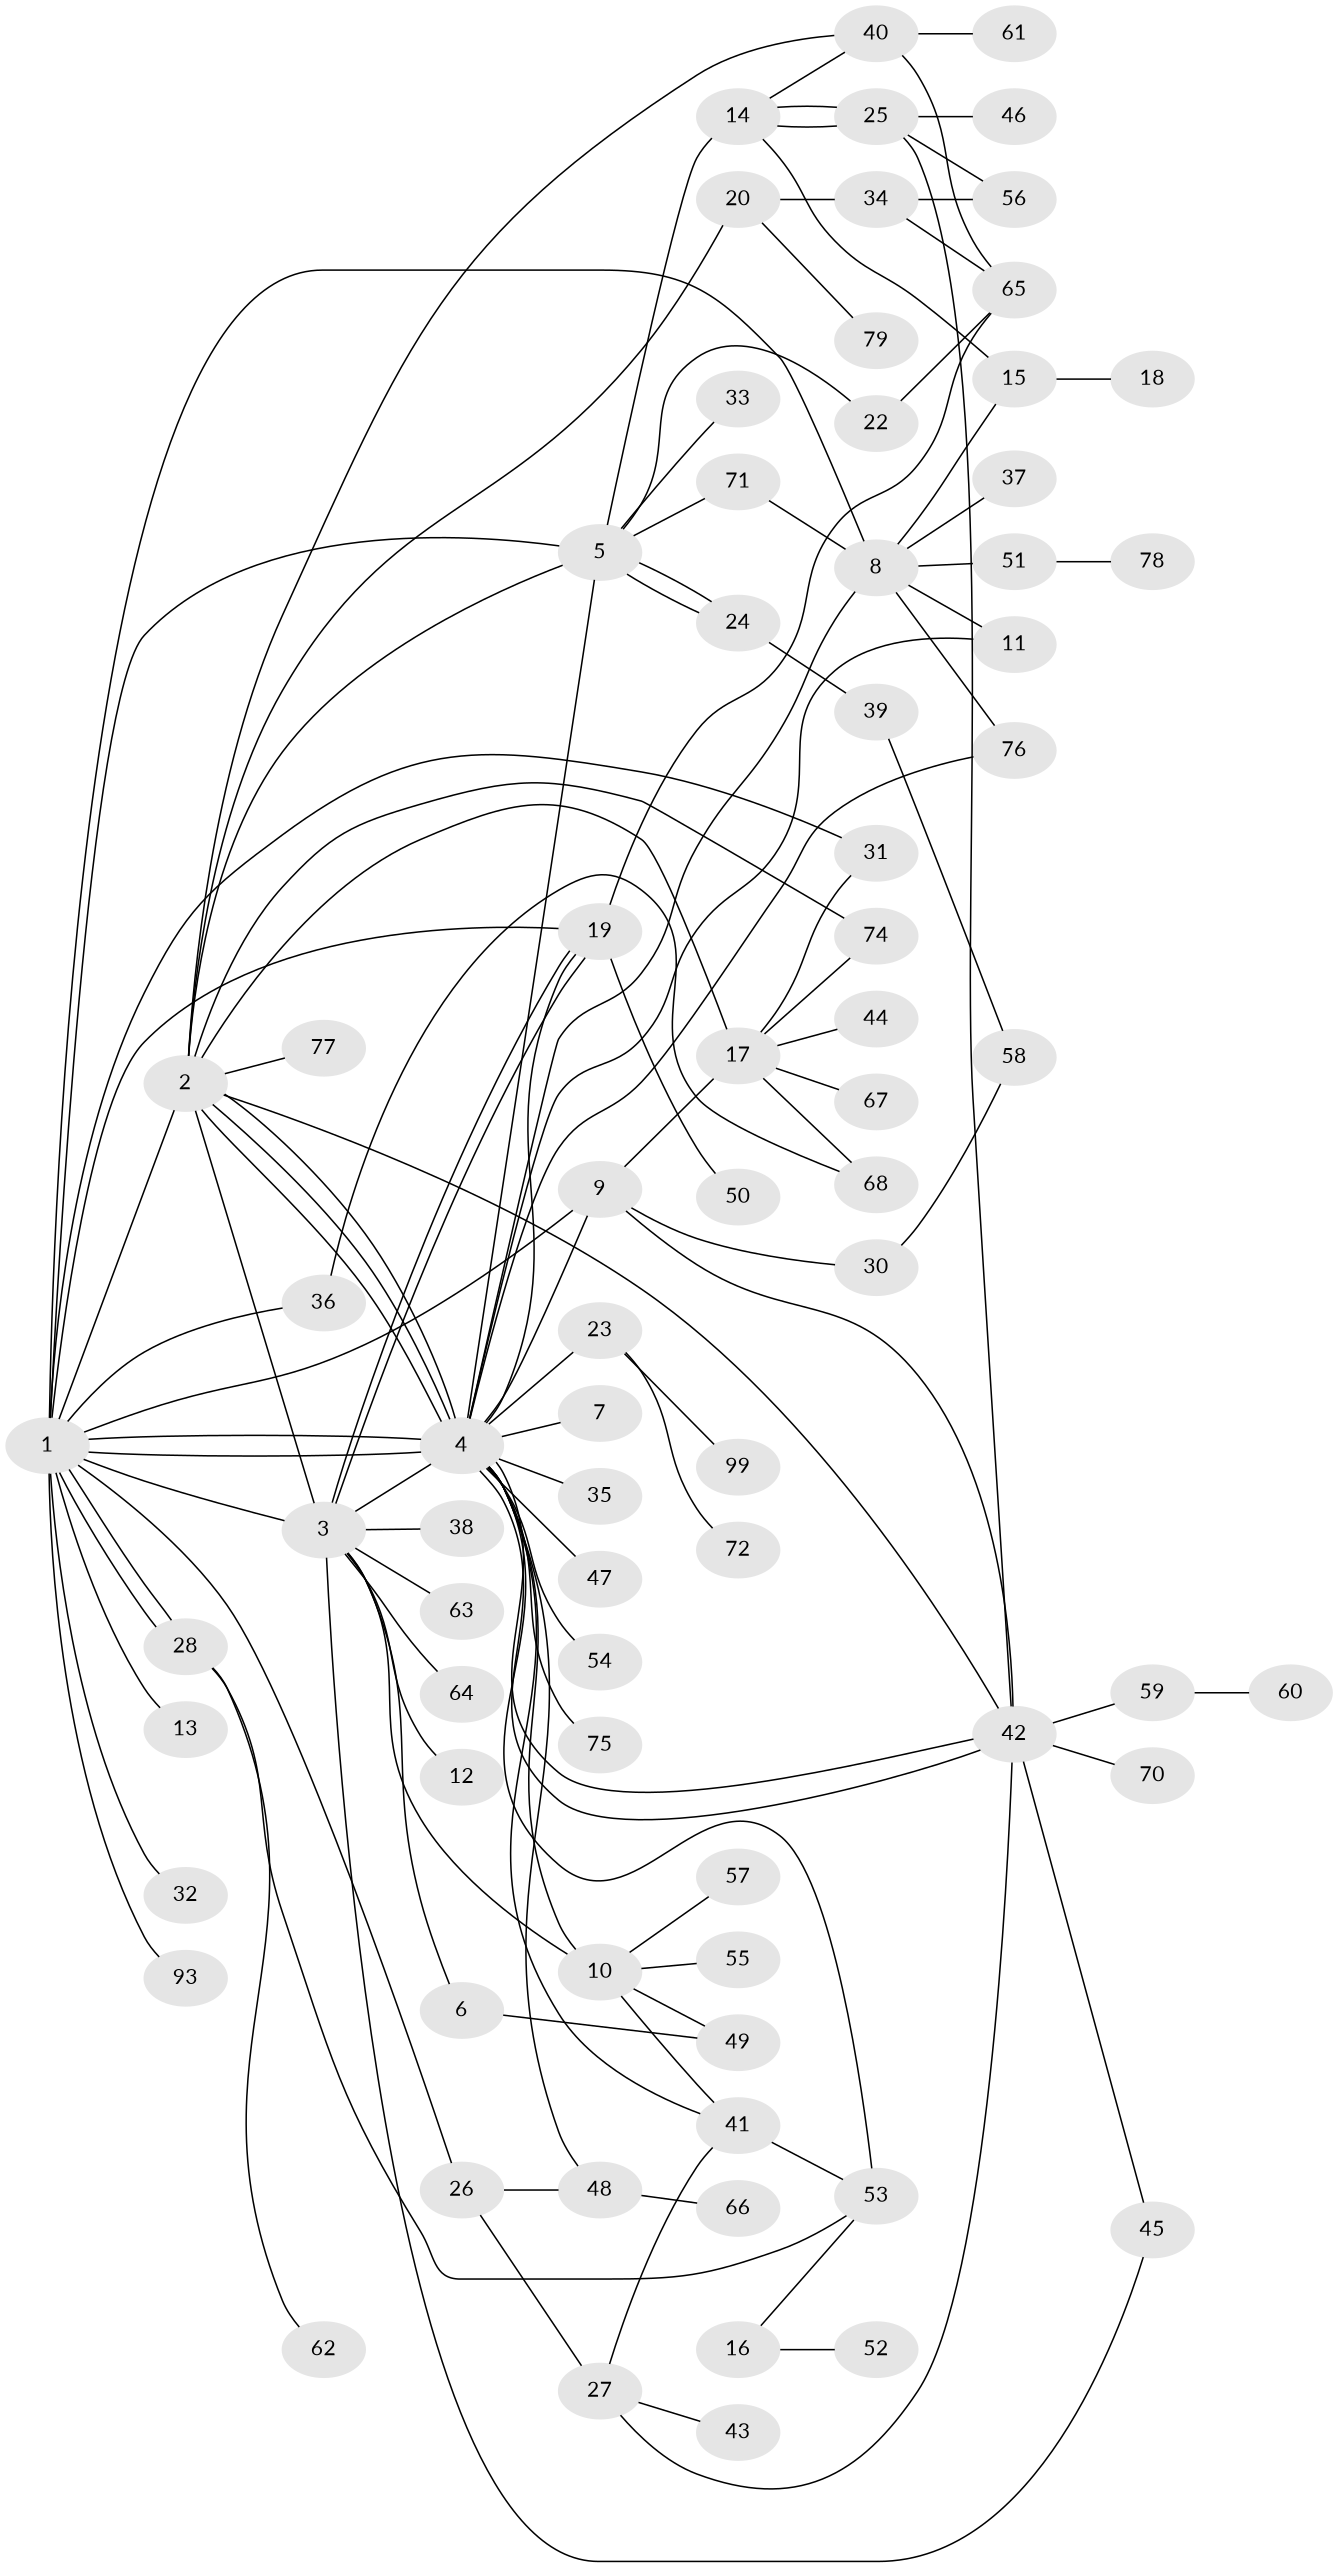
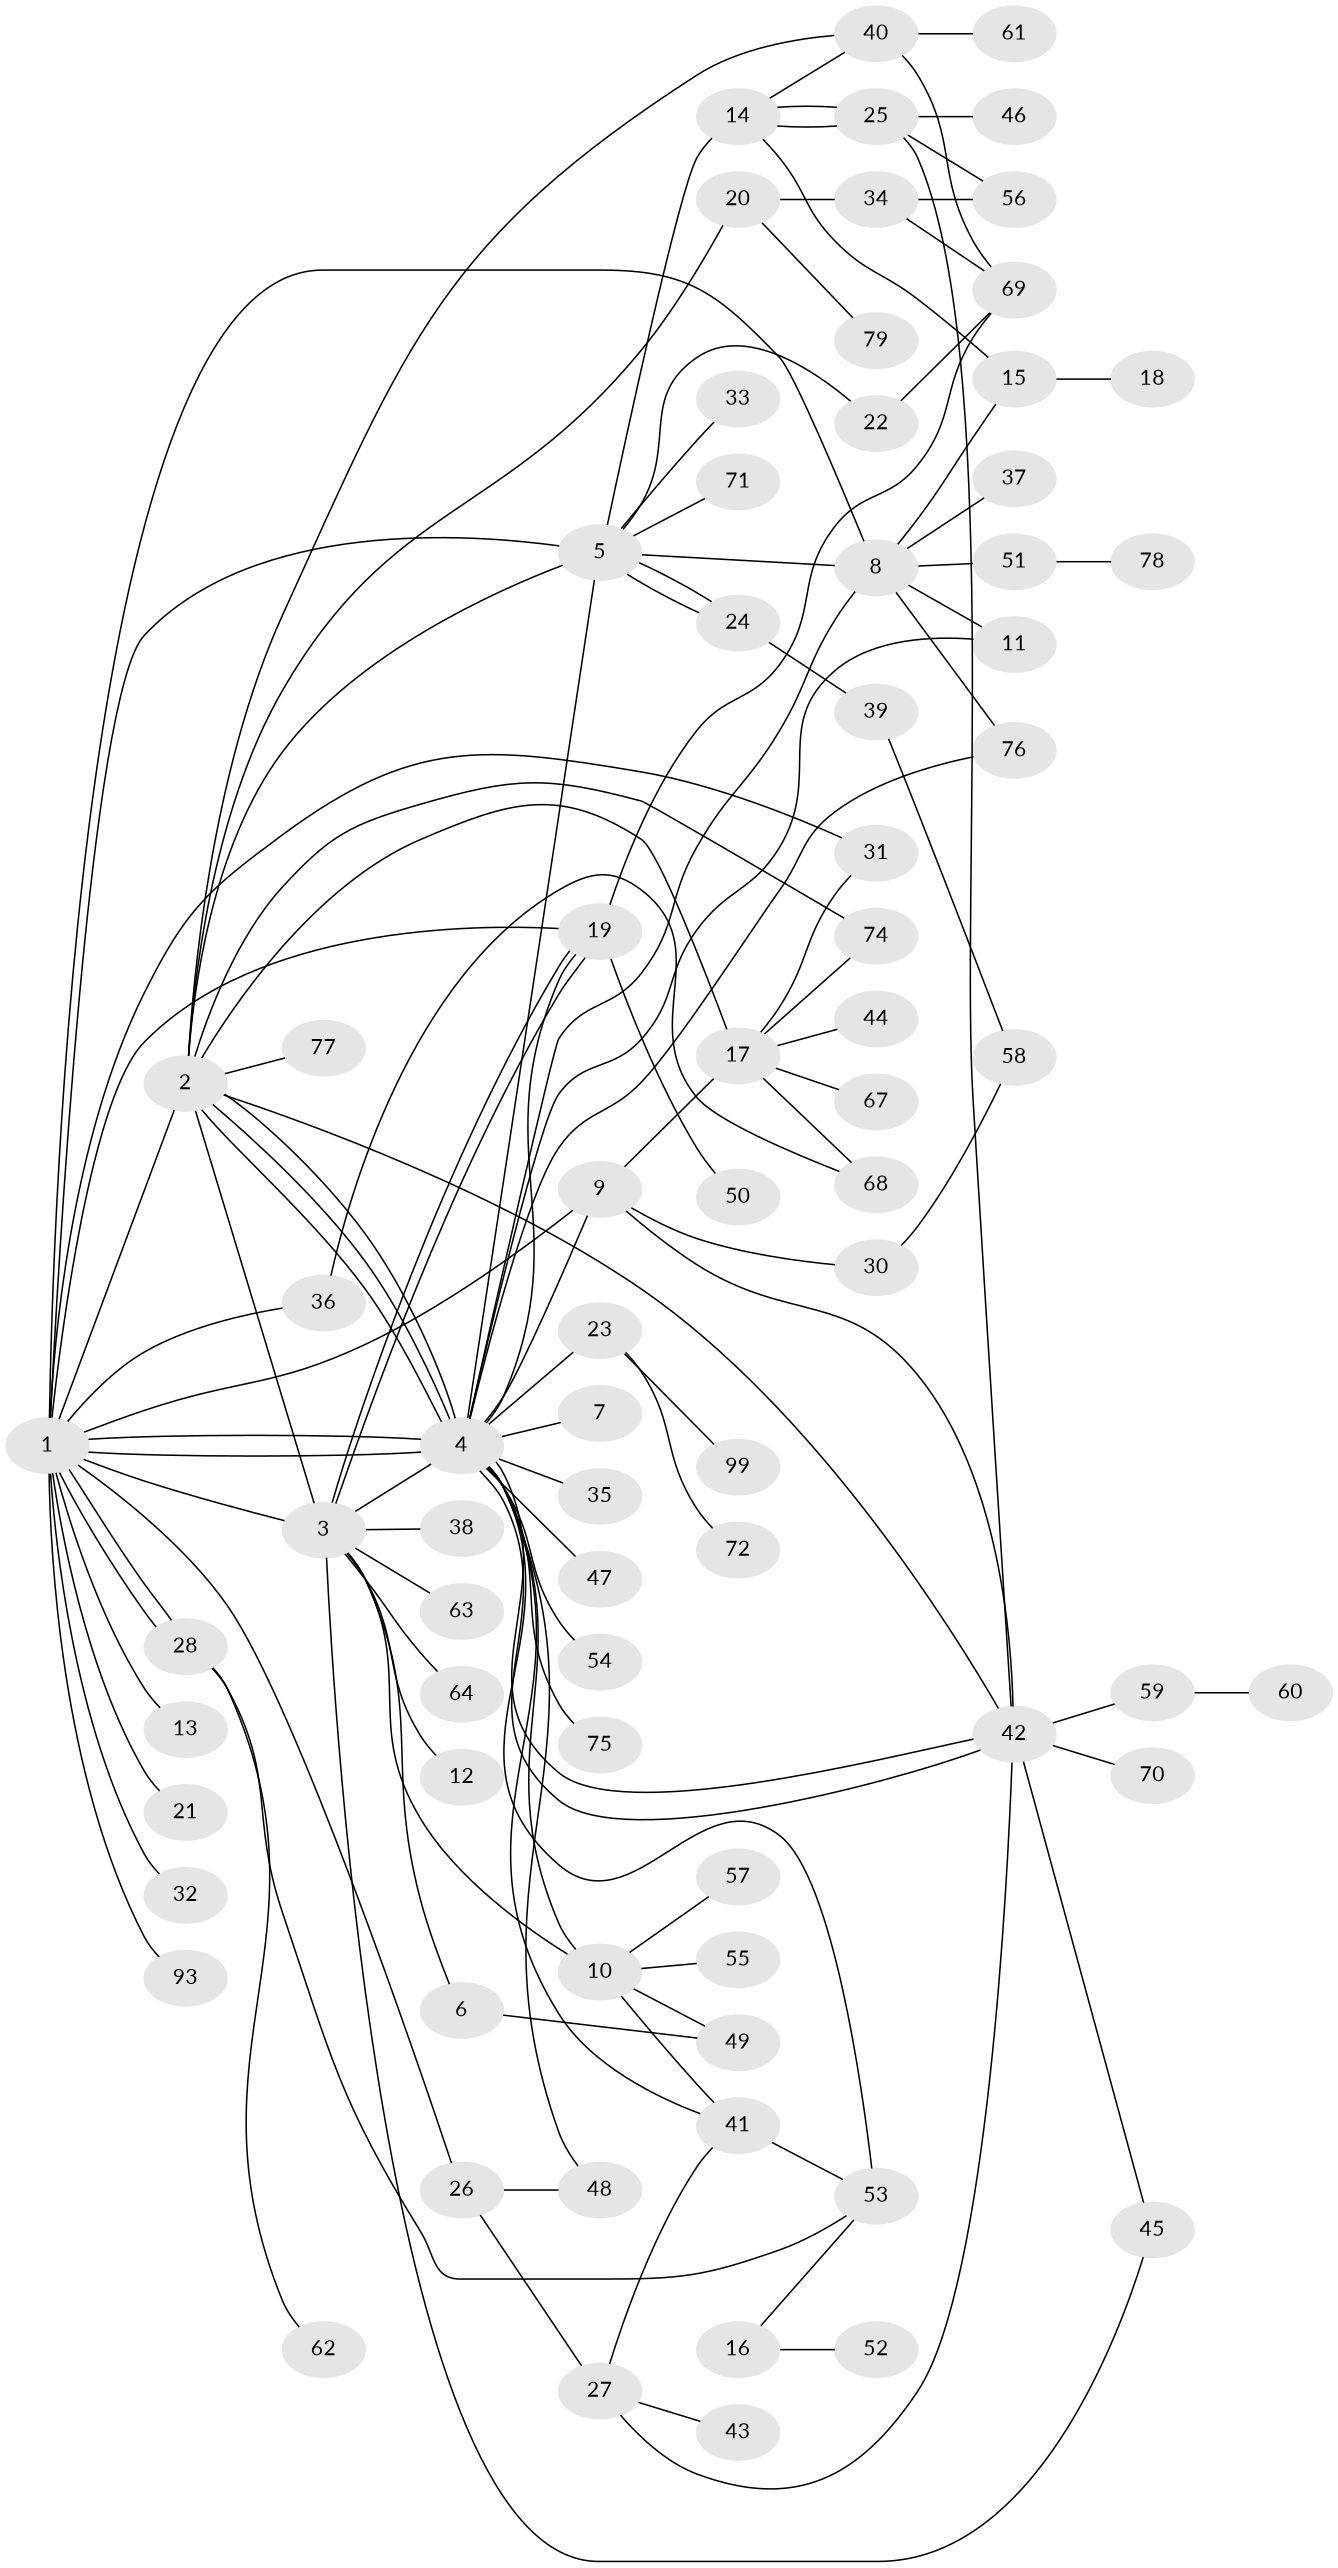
node "65": label "65" -> "69"
edge "71" -- "8": now "5" -- "8"
node "21": added
node "66": removed
